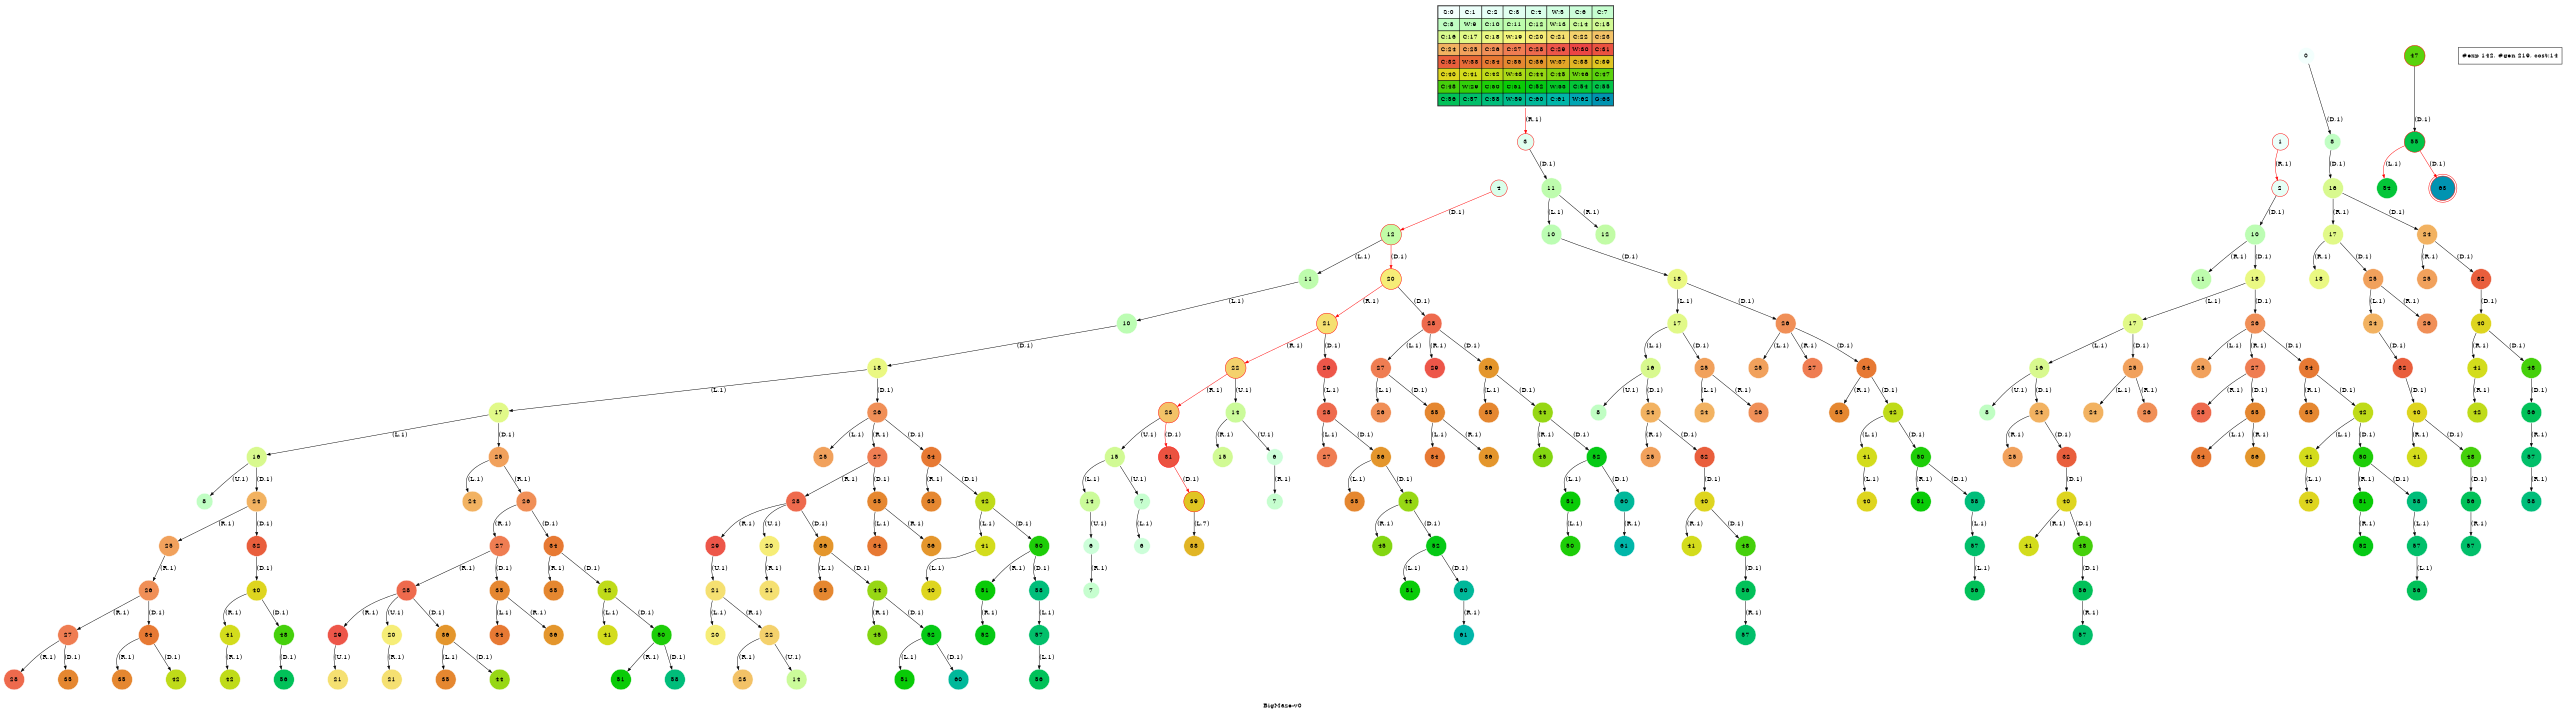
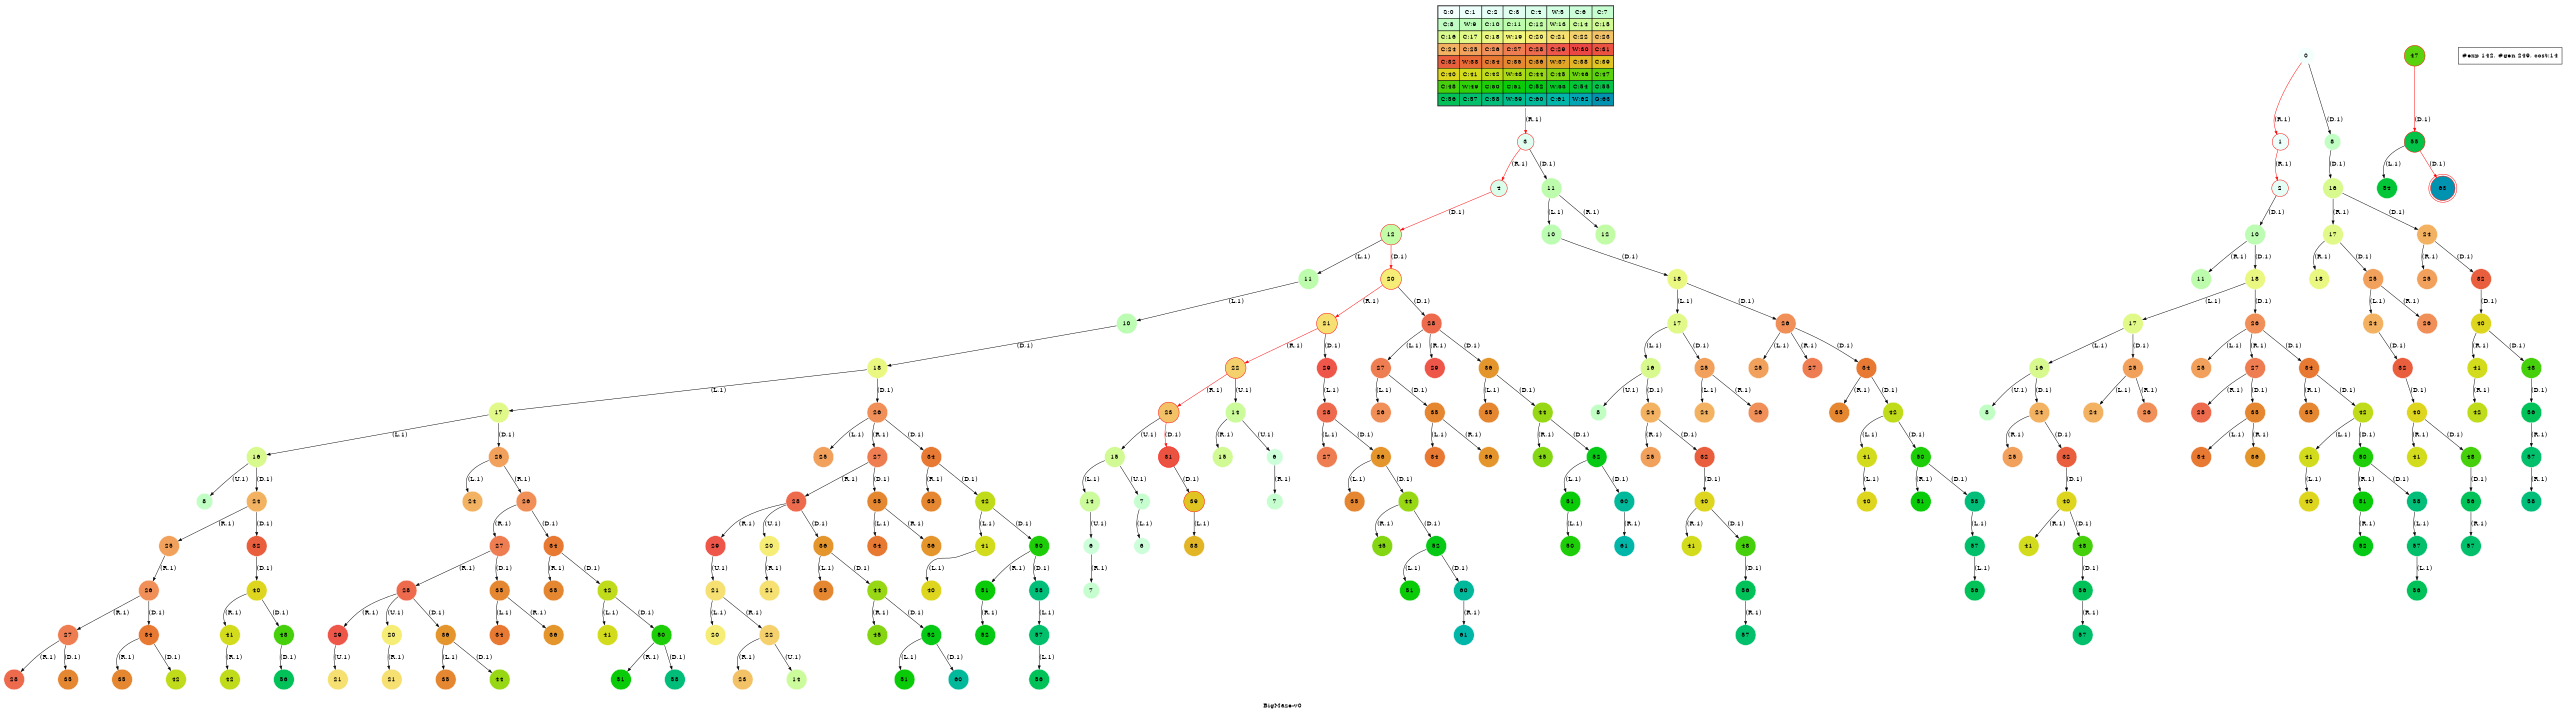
node "#exp 142, #gen 219, cost:14": label "#exp 142, #gen 219, cost:14" -> "#exp 142, #gen 249, cost:14"
node "S:0": text "W:29" -> "W:49"
edge "0" -> "1": added, label "(R,1)"
edge "47" -> "55": color black -> red
edge "55" -> "54": color red -> black
edge "3" -> "4": added, label "(R,1)"
edge "31" -> "39": color red -> black
edge "39" -> "38": label "(L,7)" -> "(L,1)"
